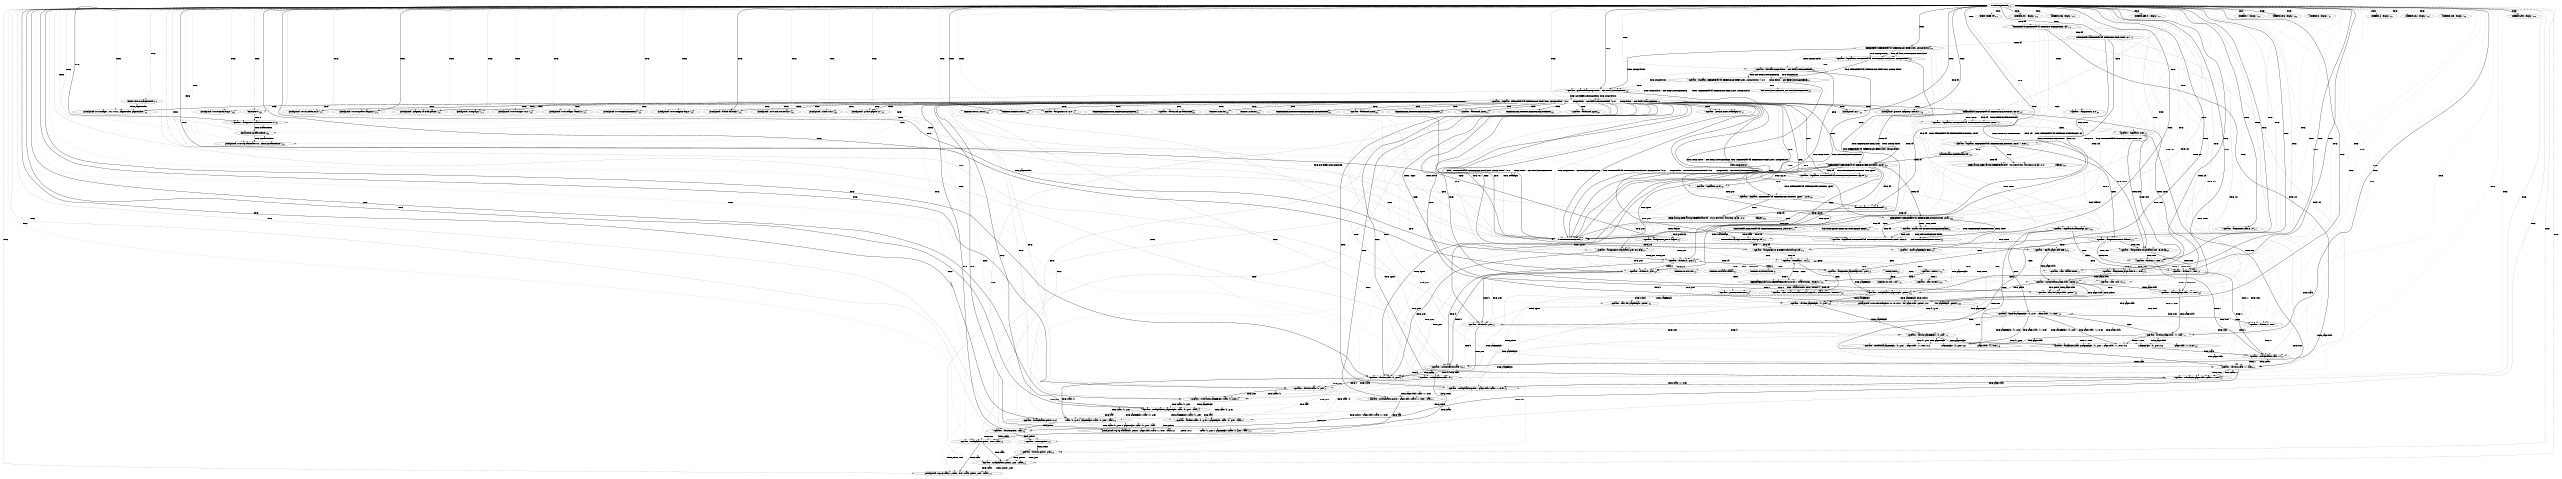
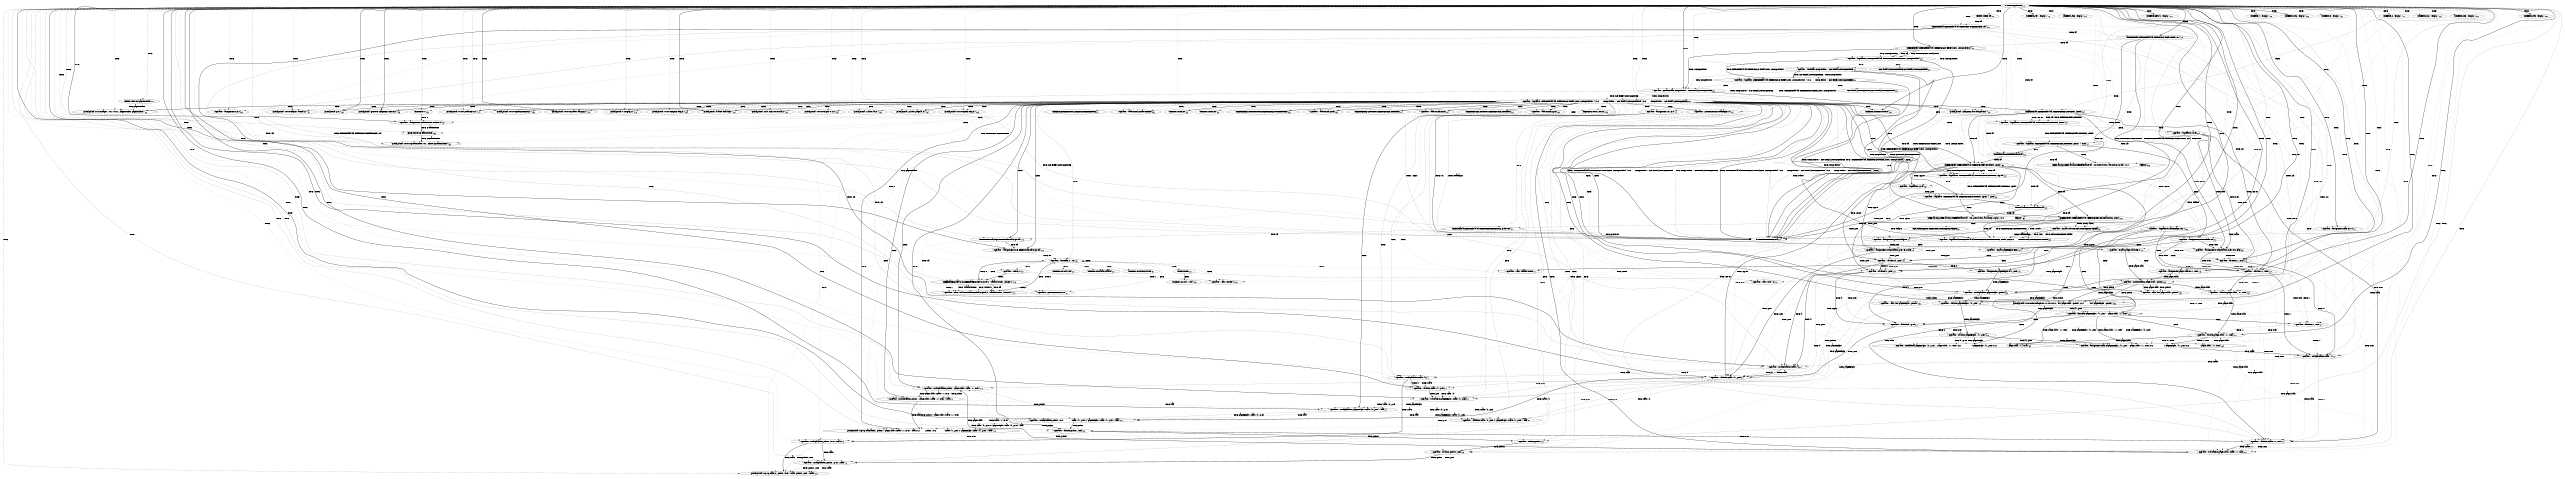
node "(COMPRESSION_CCITTRLE,COMPRESSION_CCITTRLE)": added
edge "(<operator>.division,scale * w / xres)" -> "(<operator>.division,points / xres)": reversed
